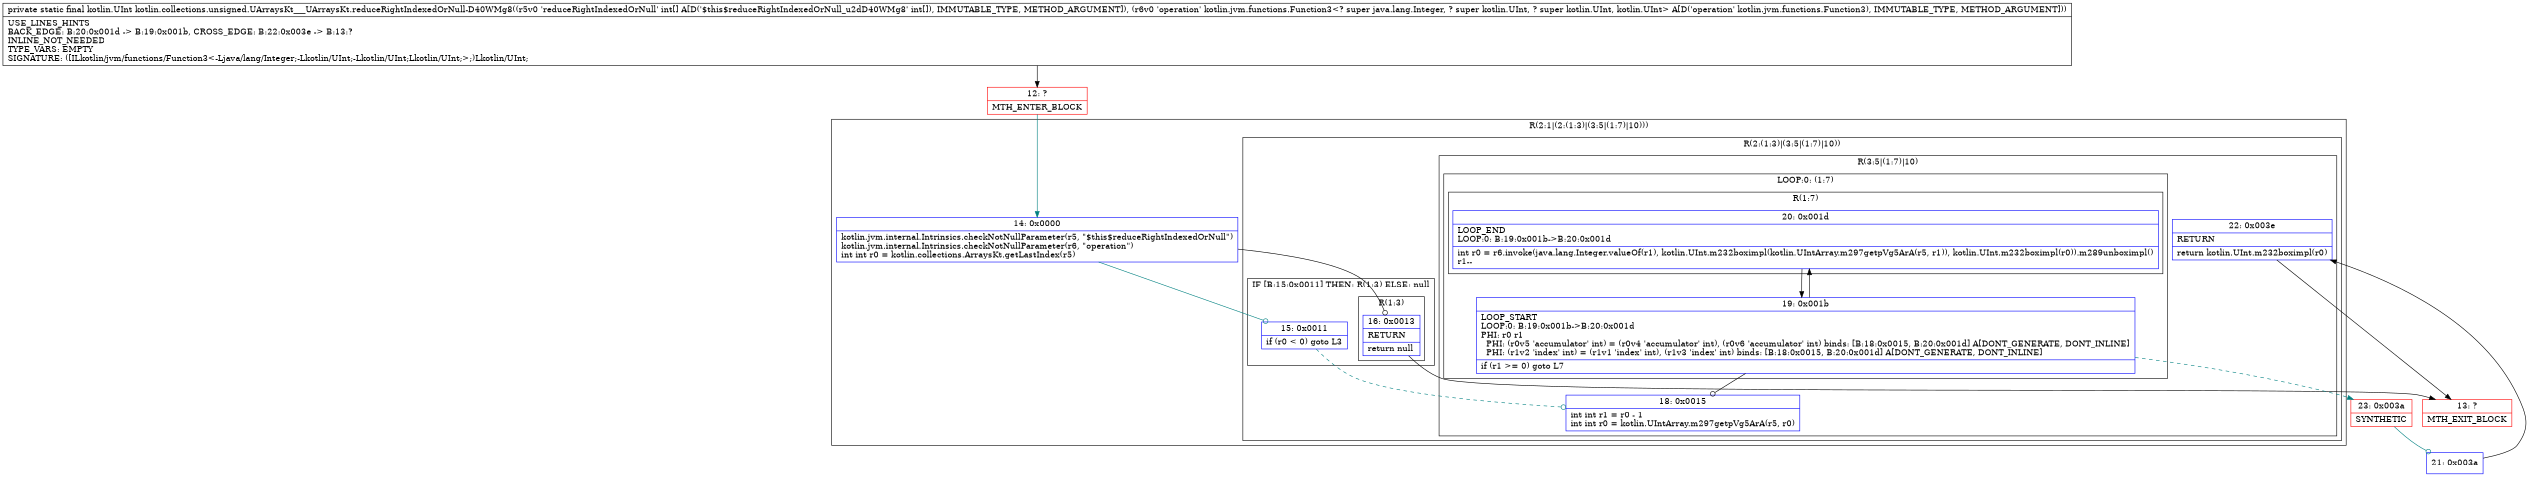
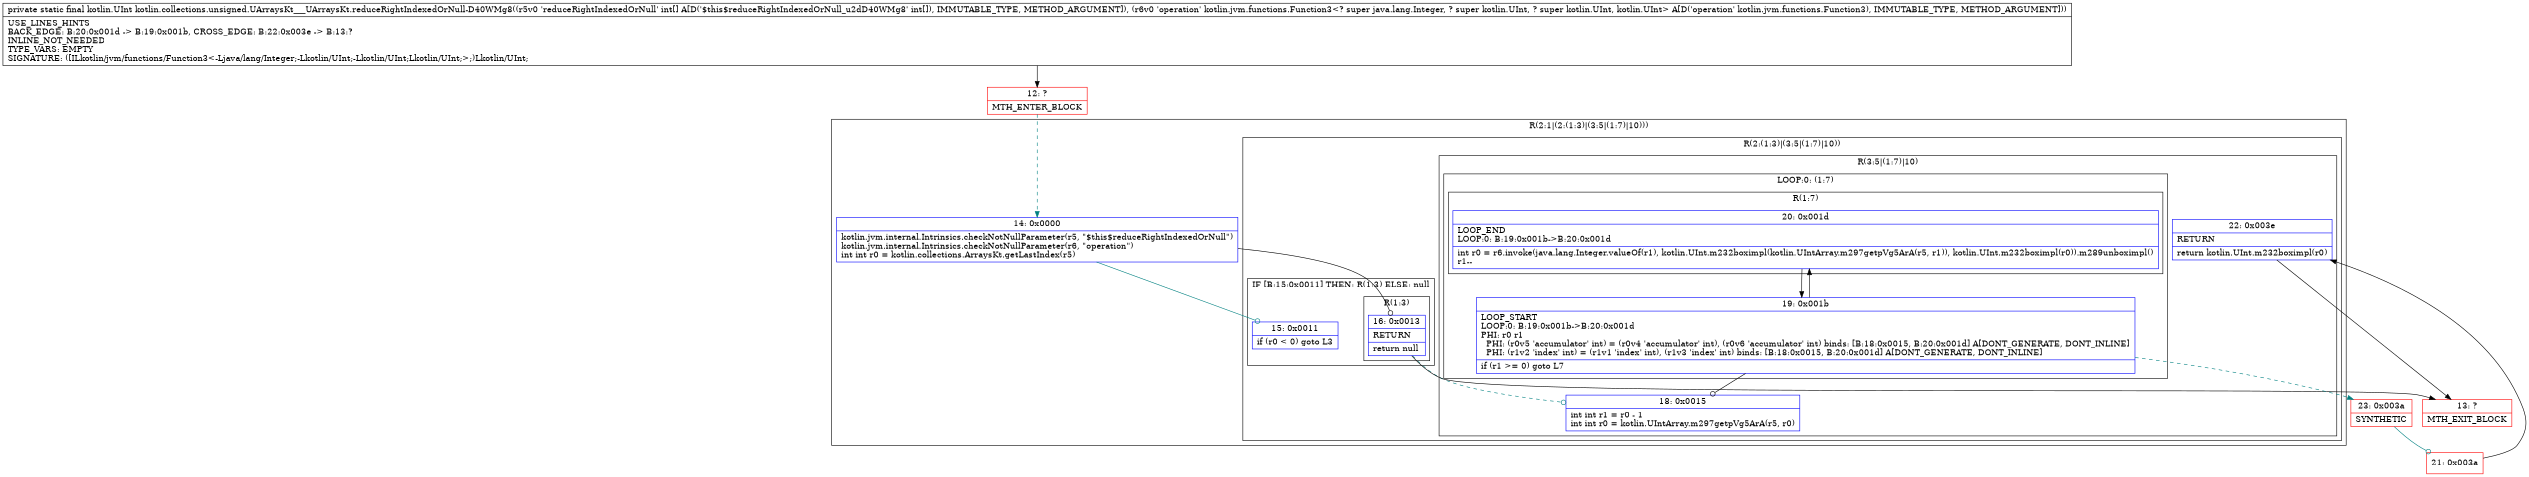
edge "12: ?" -> "14: 0x0000": style solid -> dashed
edge "15: 0x0011" -> "18: 0x0015": now "16: 0x0013" -> "18: 0x0015"
node "21: 0x003a": color blue -> red
